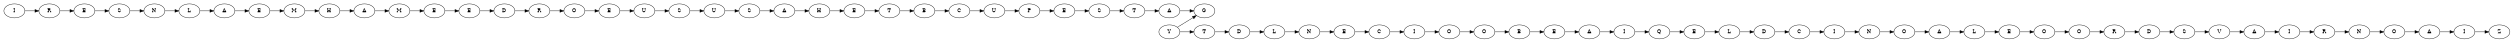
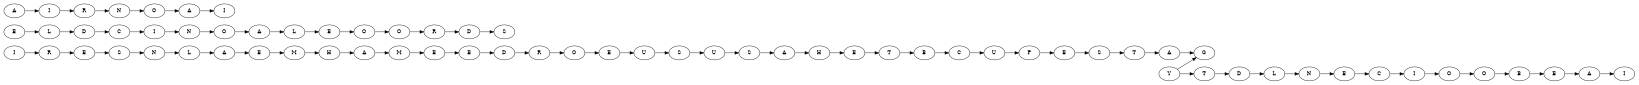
node "Q": removed
node "V": removed
node "Z": removed
